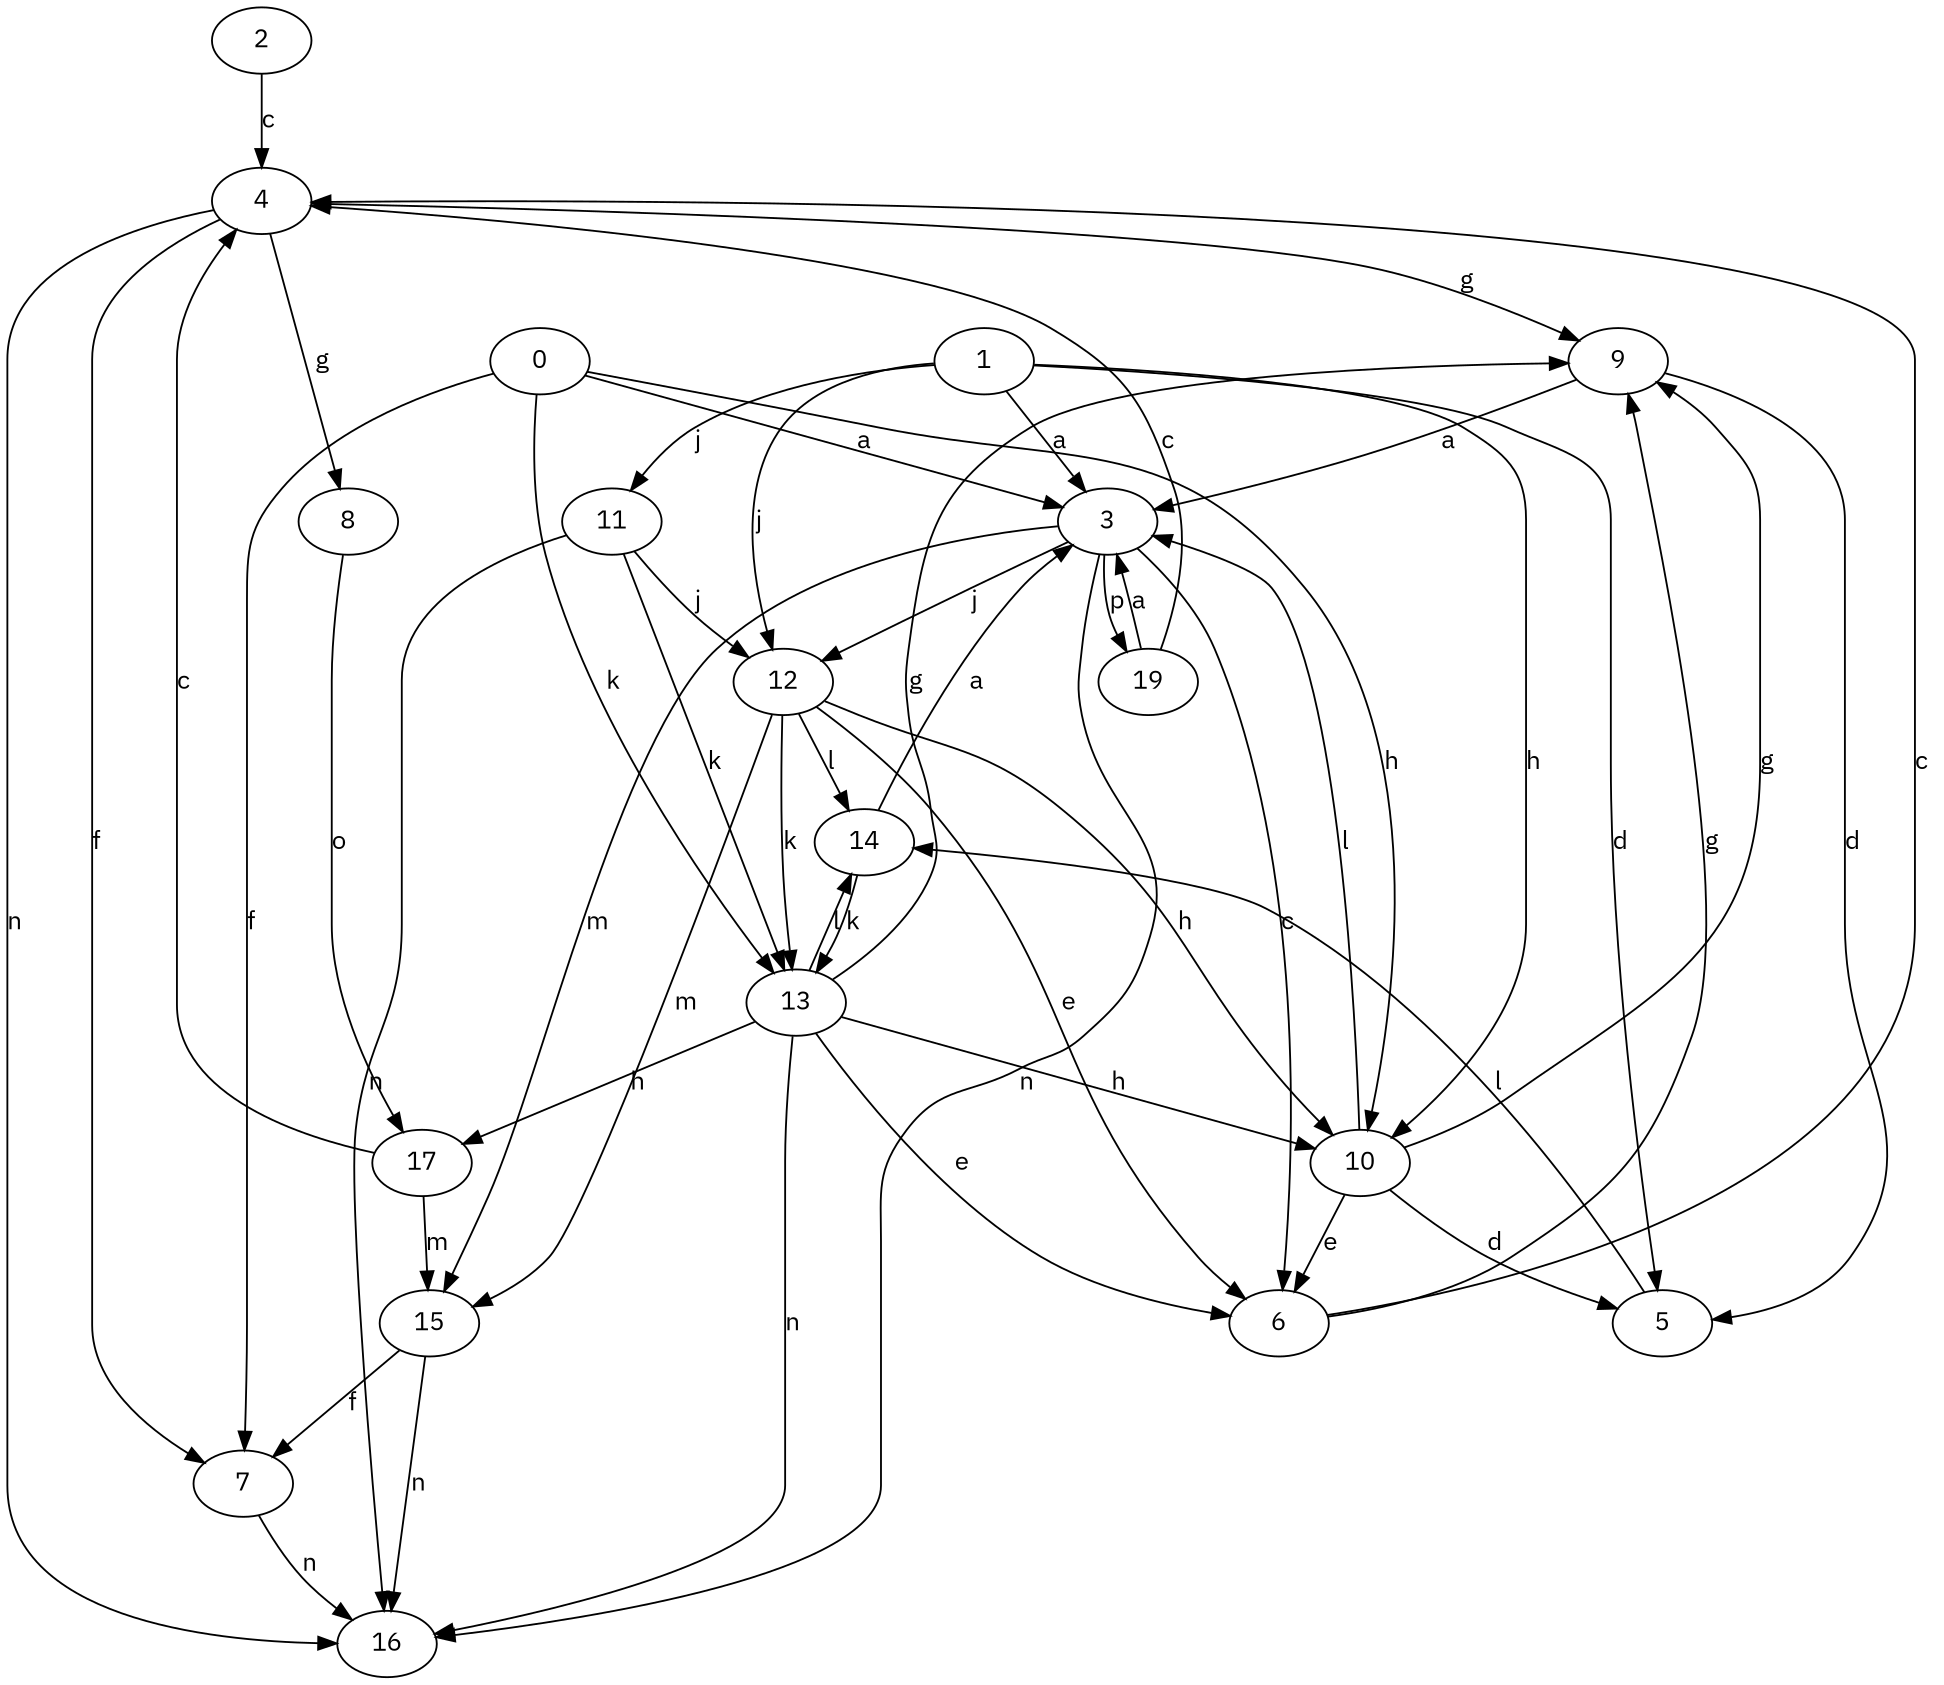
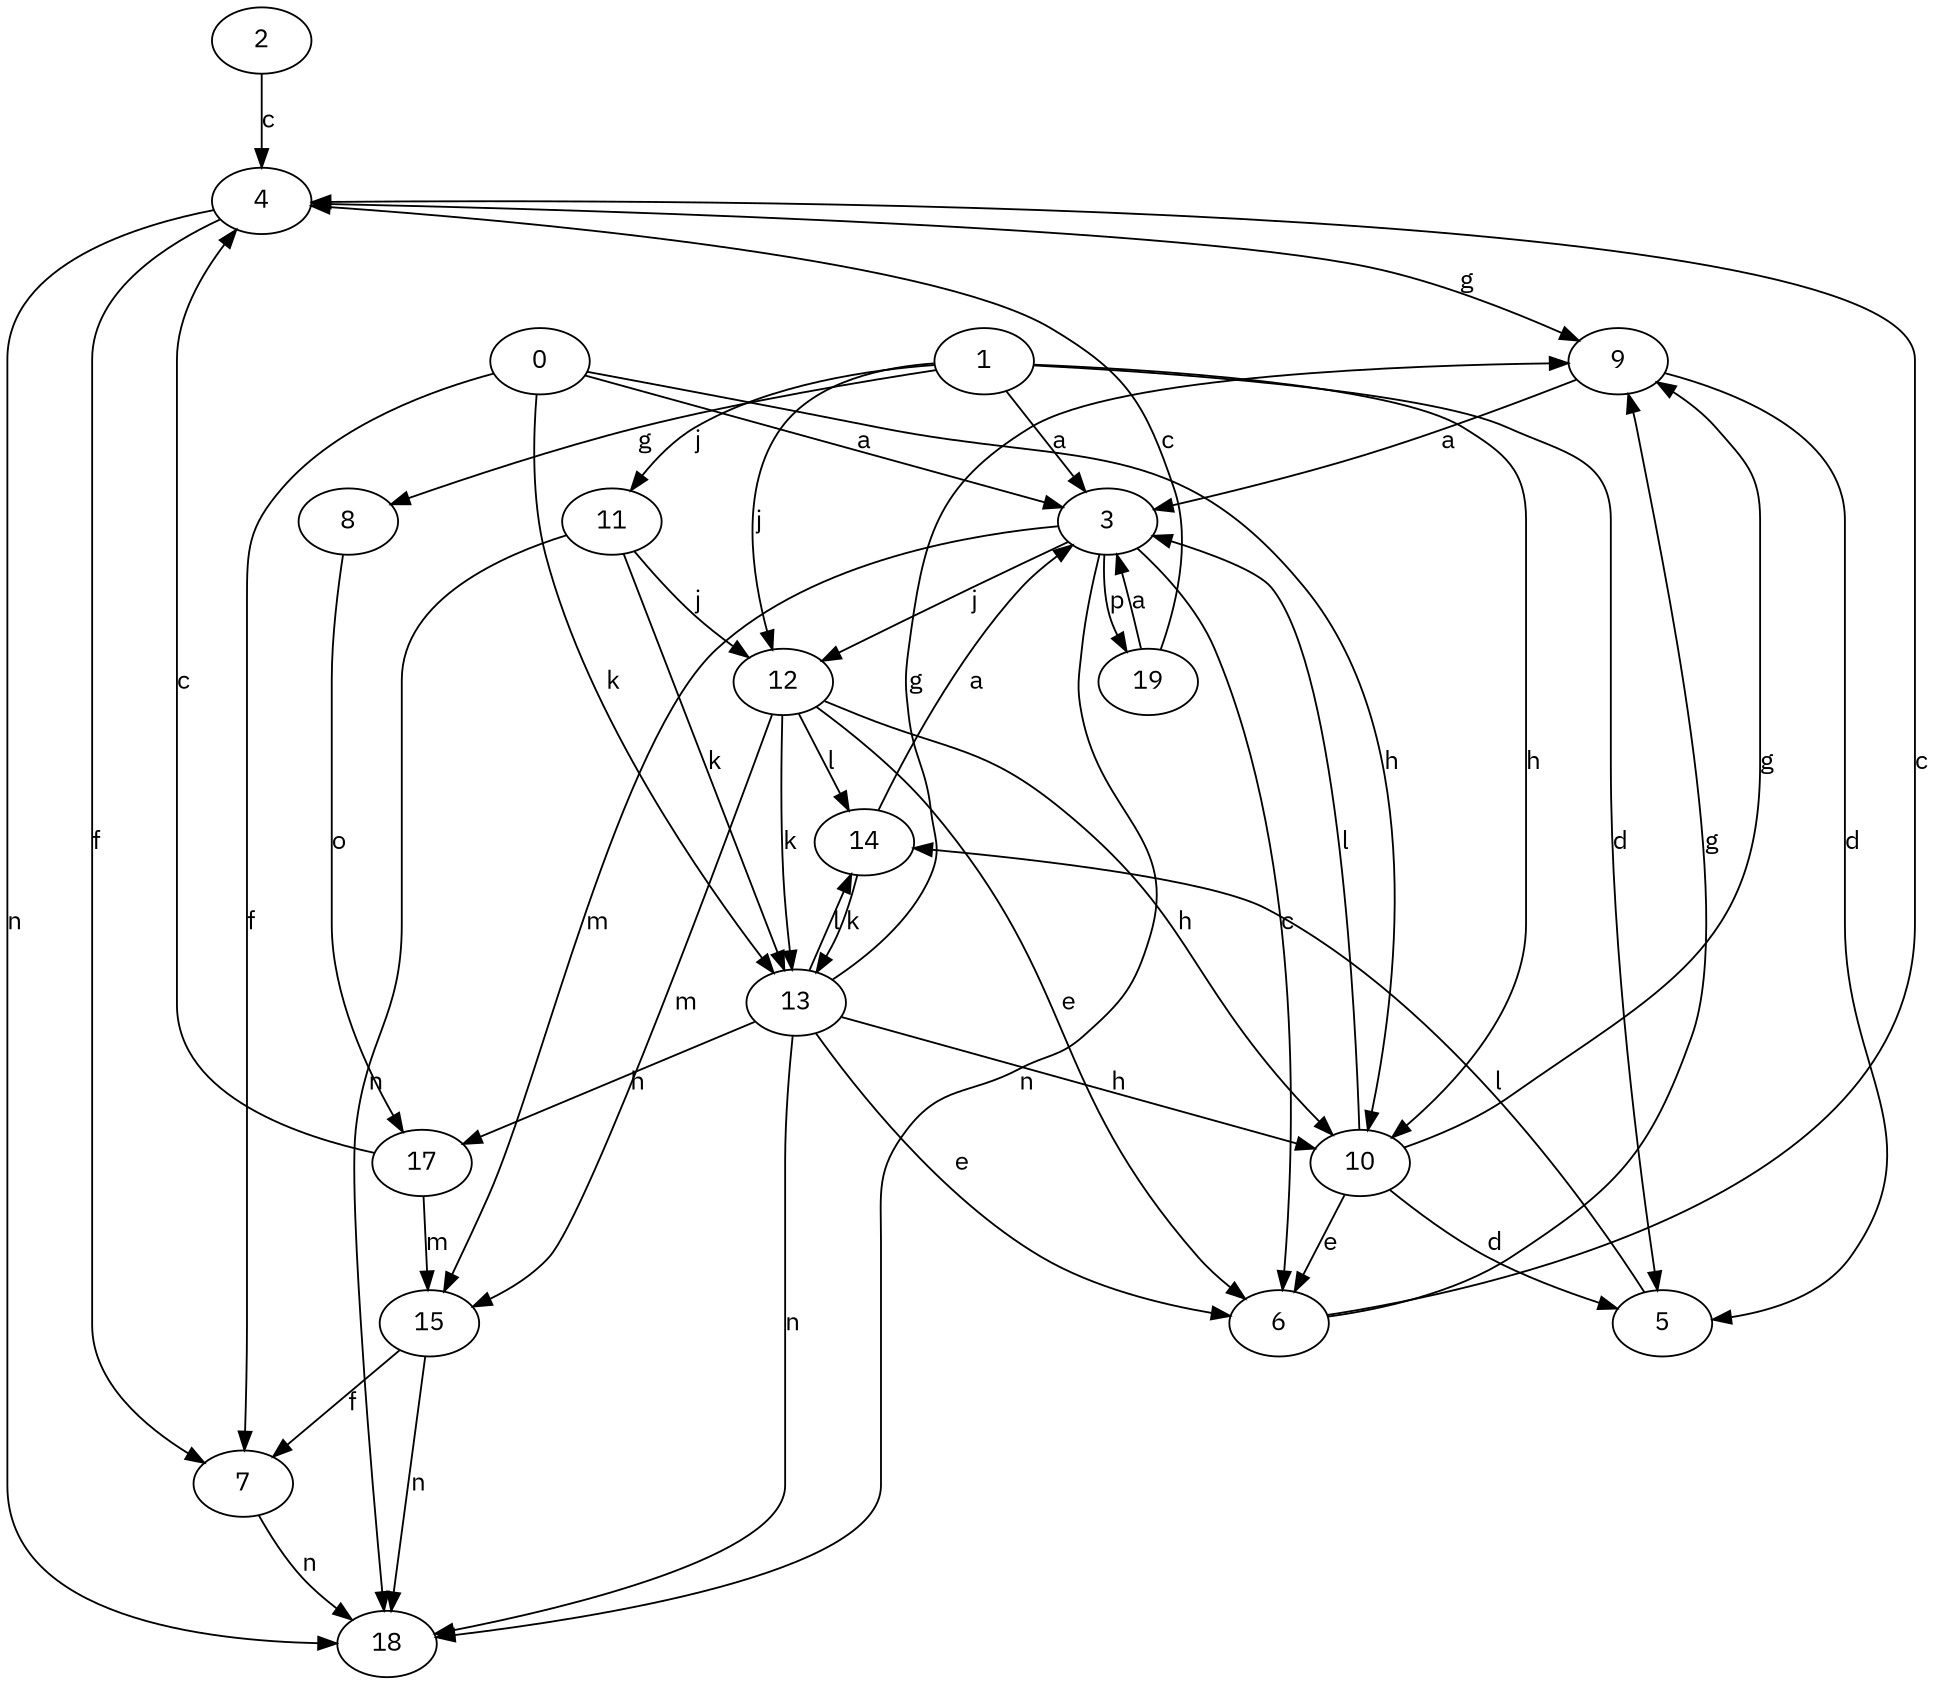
edge "4" -> "8": now "1" -> "8"
node "16": label "16" -> "18"
